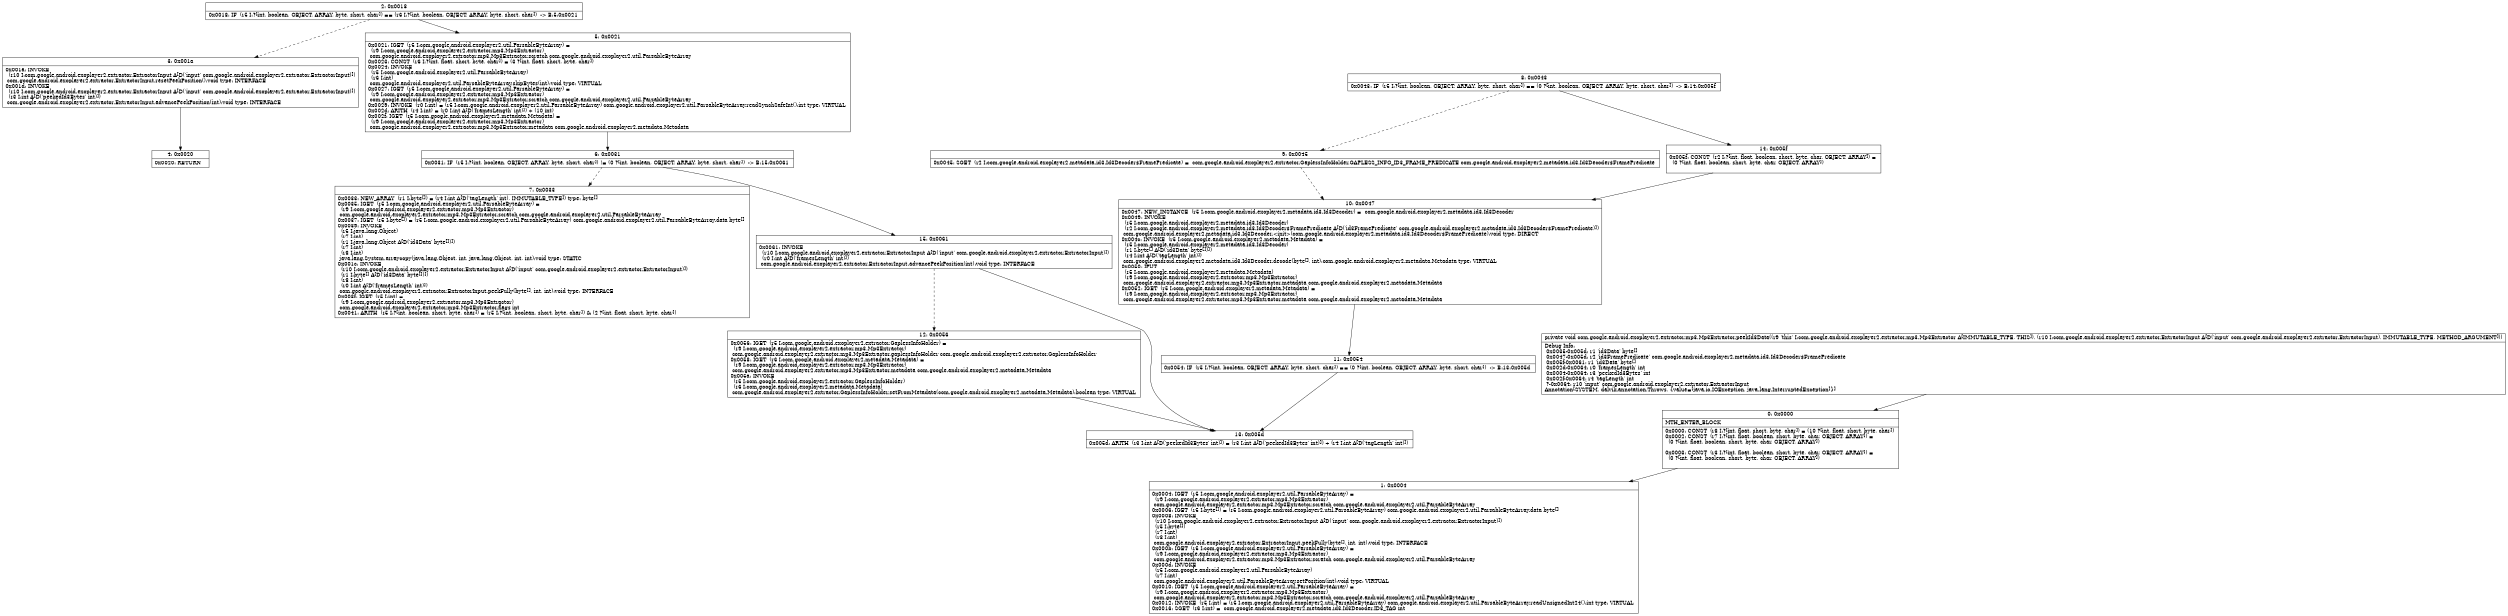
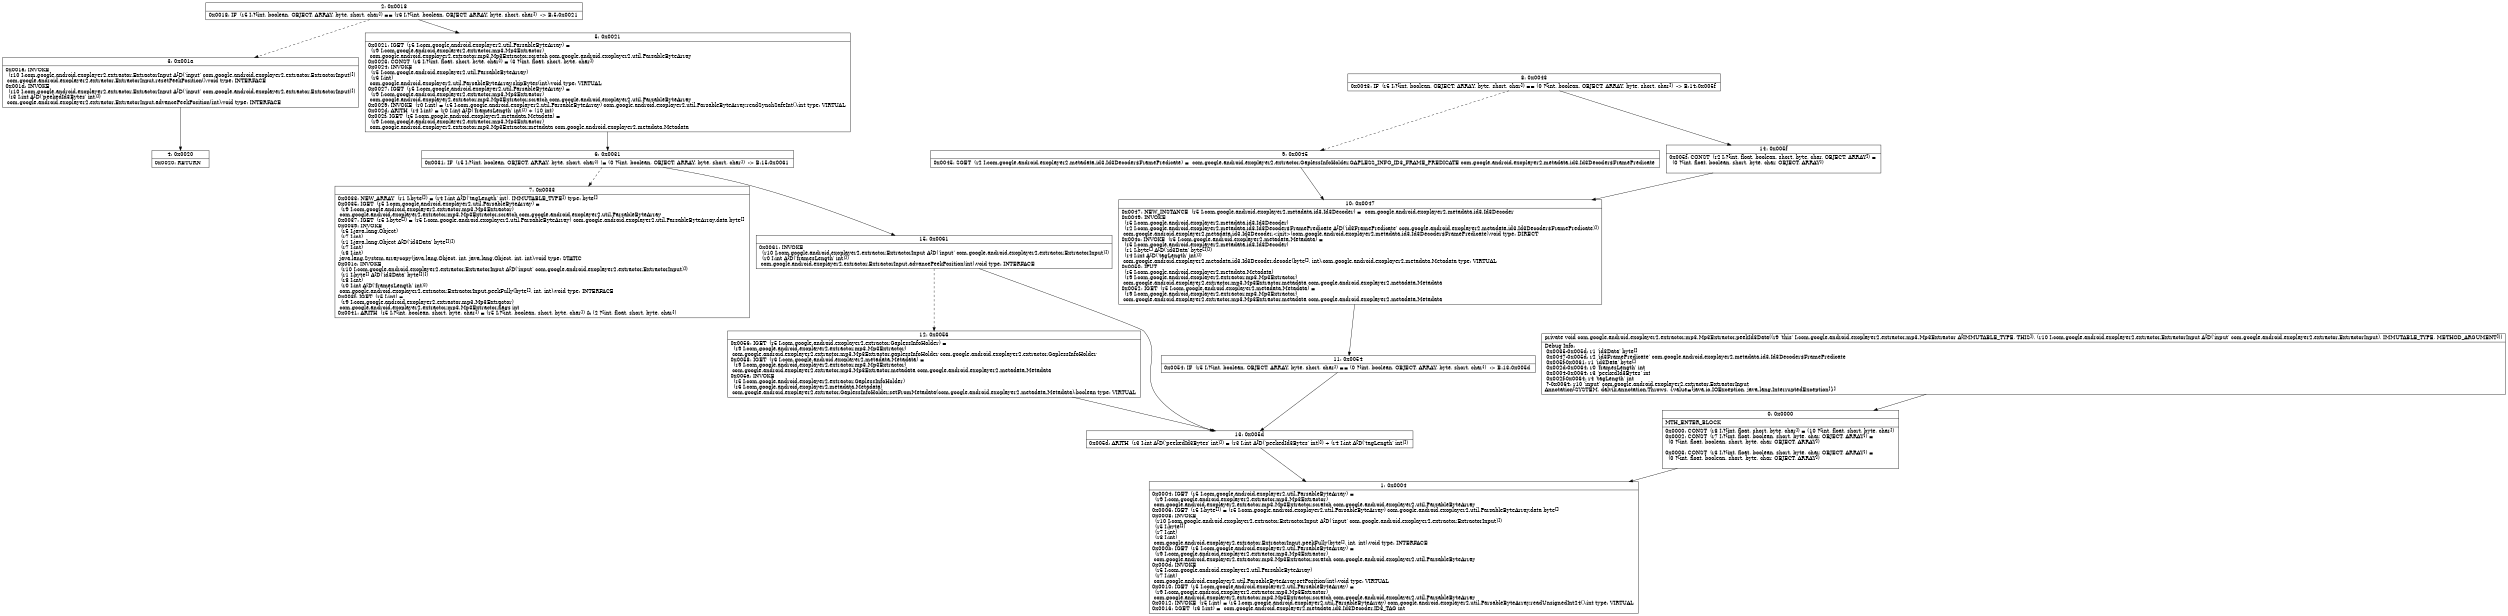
edge "9: 0x0045" -> "10: 0x0047": style dashed -> solid
edge "13: 0x005d" -> "1: 0x0004": added
